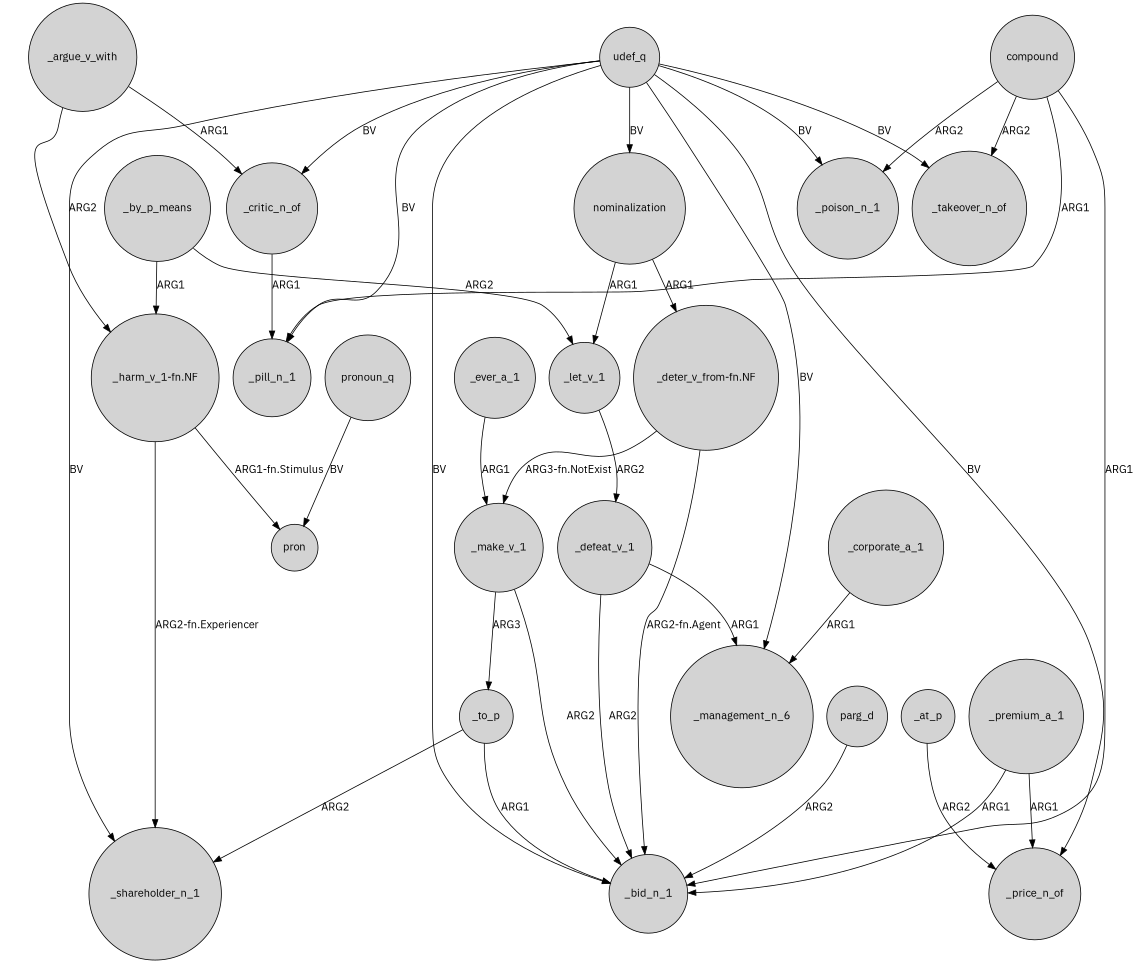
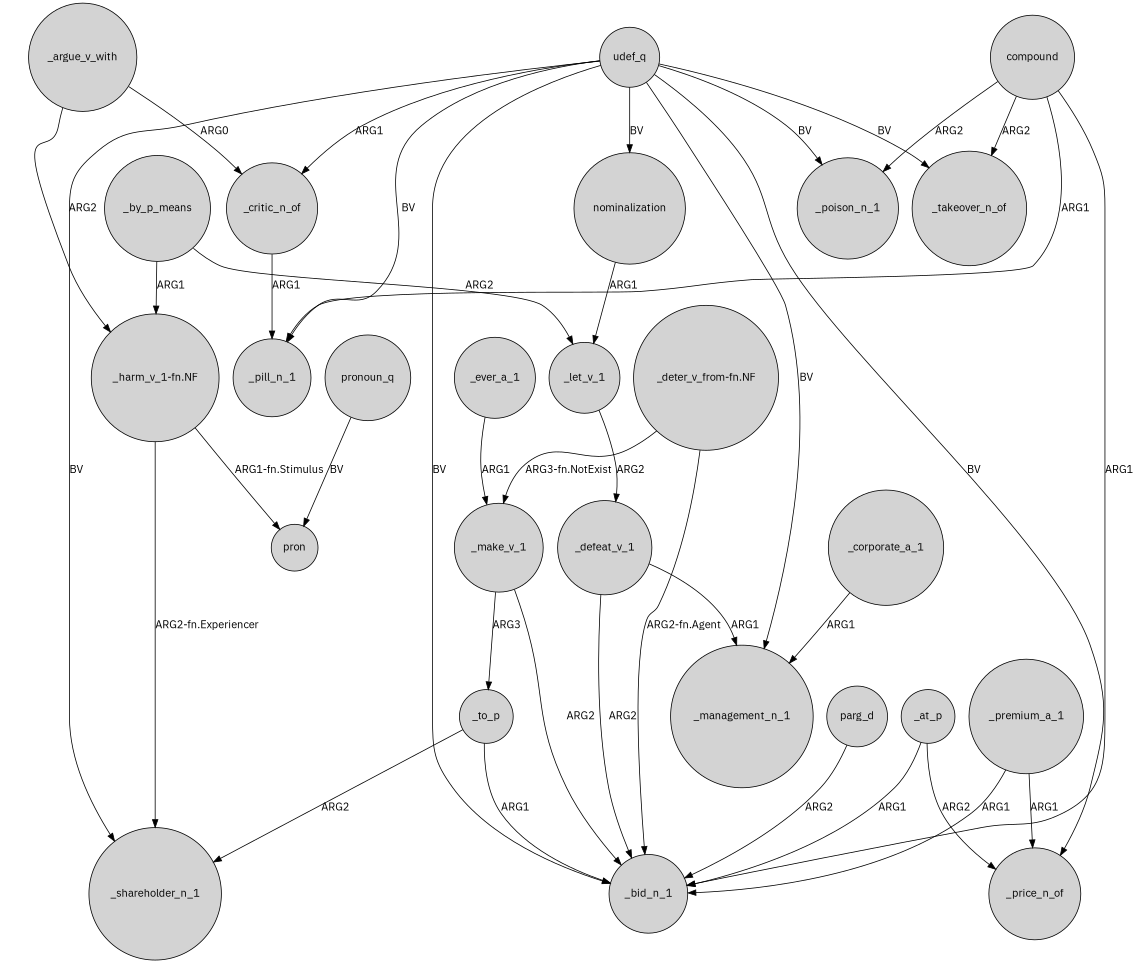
edge "_argue_v_with" -> "_critic_n_of": label "ARG1" -> "ARG0"
edge "udef_q" -> "_critic_n_of": label "BV" -> "ARG1"
edge "nominalization" -> "_deter_v_from-fn.NF": removed, label "ARG1"
node "_management_n_6": label "_management_n_6" -> "_management_n_1"
edge "_at_p" -> "_bid_n_1": added, label "ARG1"
